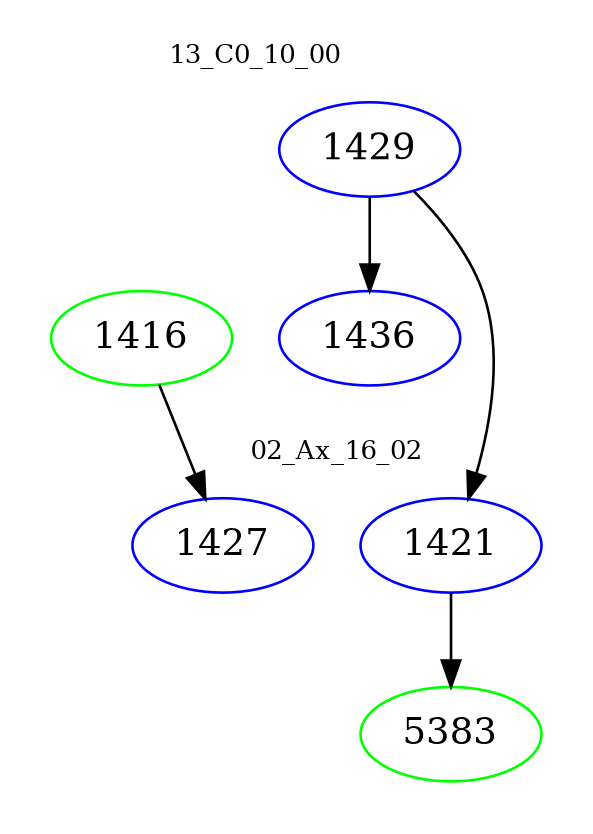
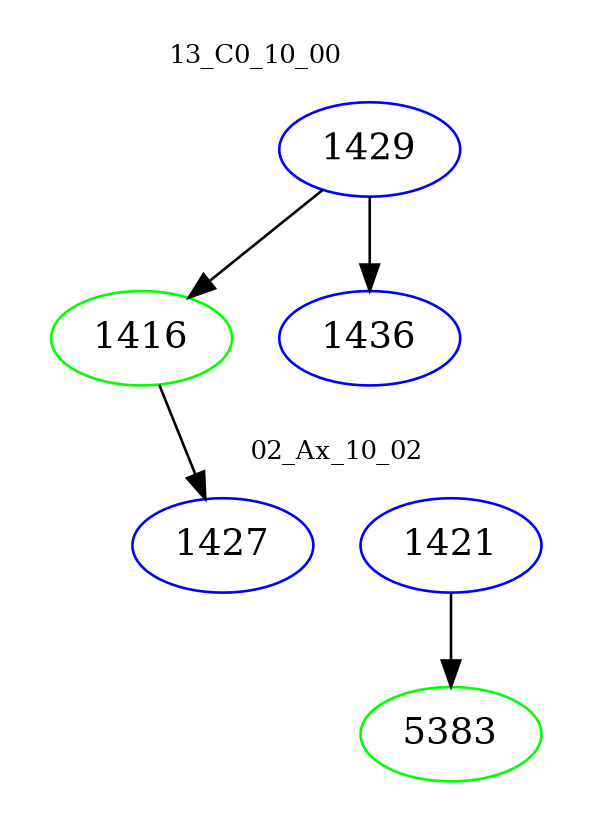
edge "1429" -> "1421": now "1429" -> "1416"
cluster "02_Ax_16_02": label "02_Ax_16_02" -> "02_Ax_10_02"
